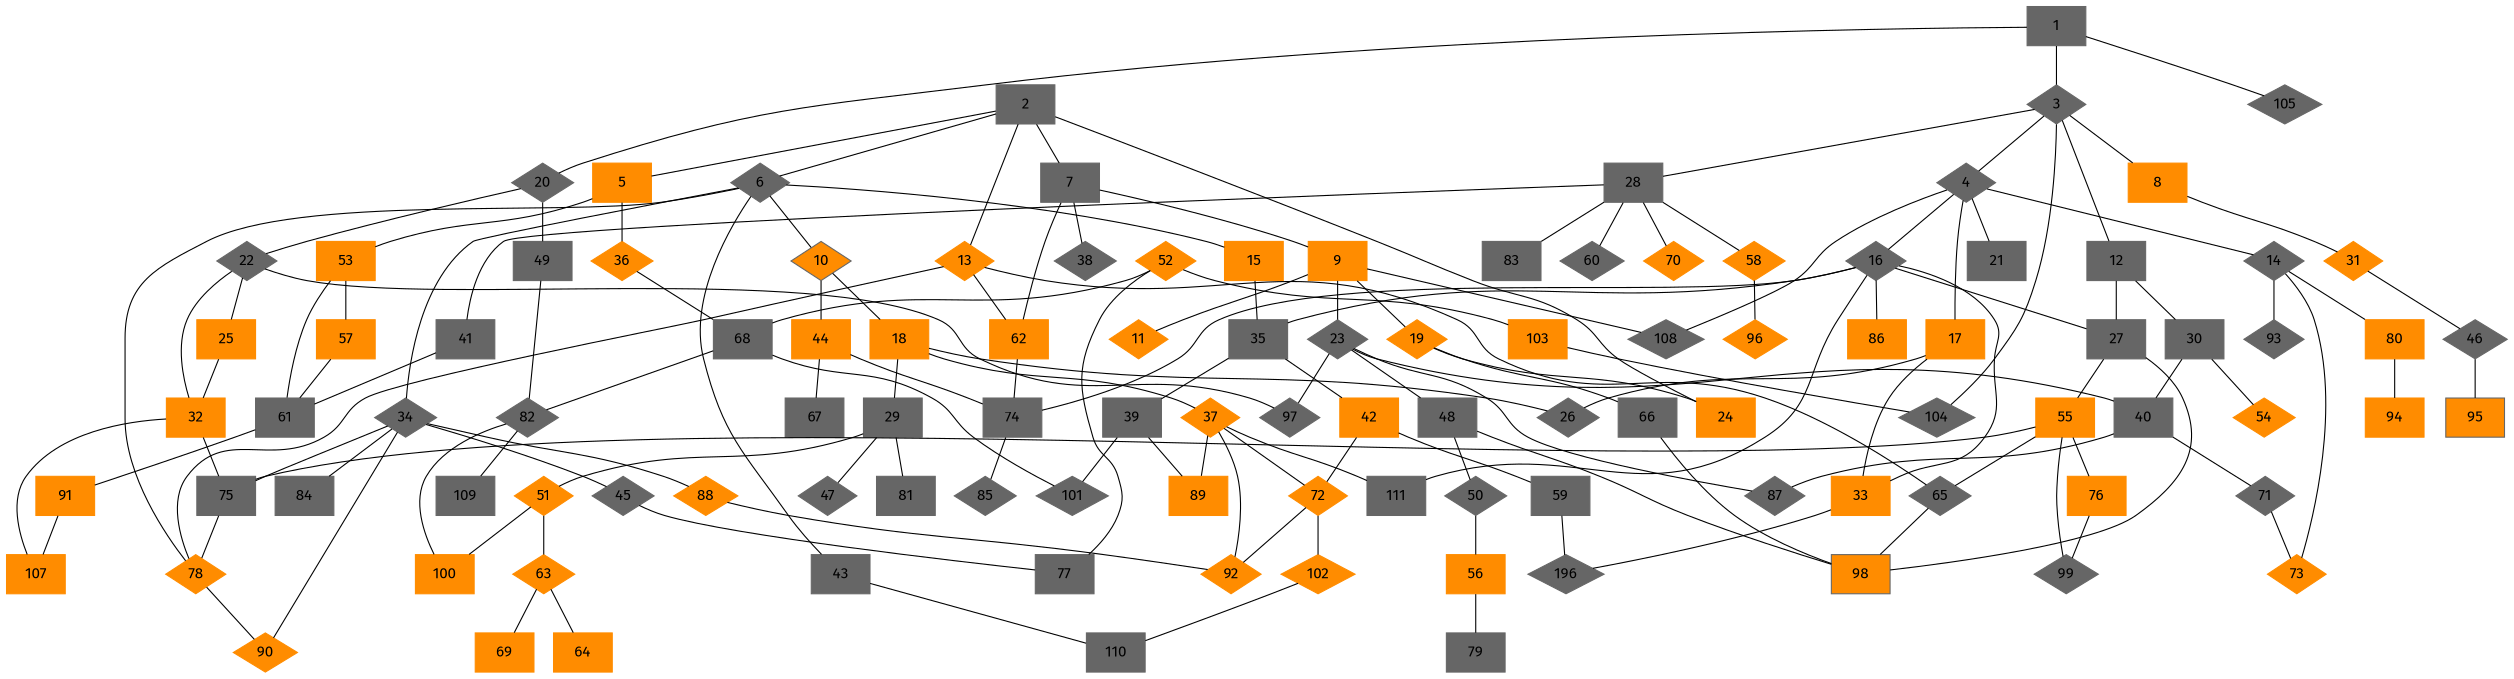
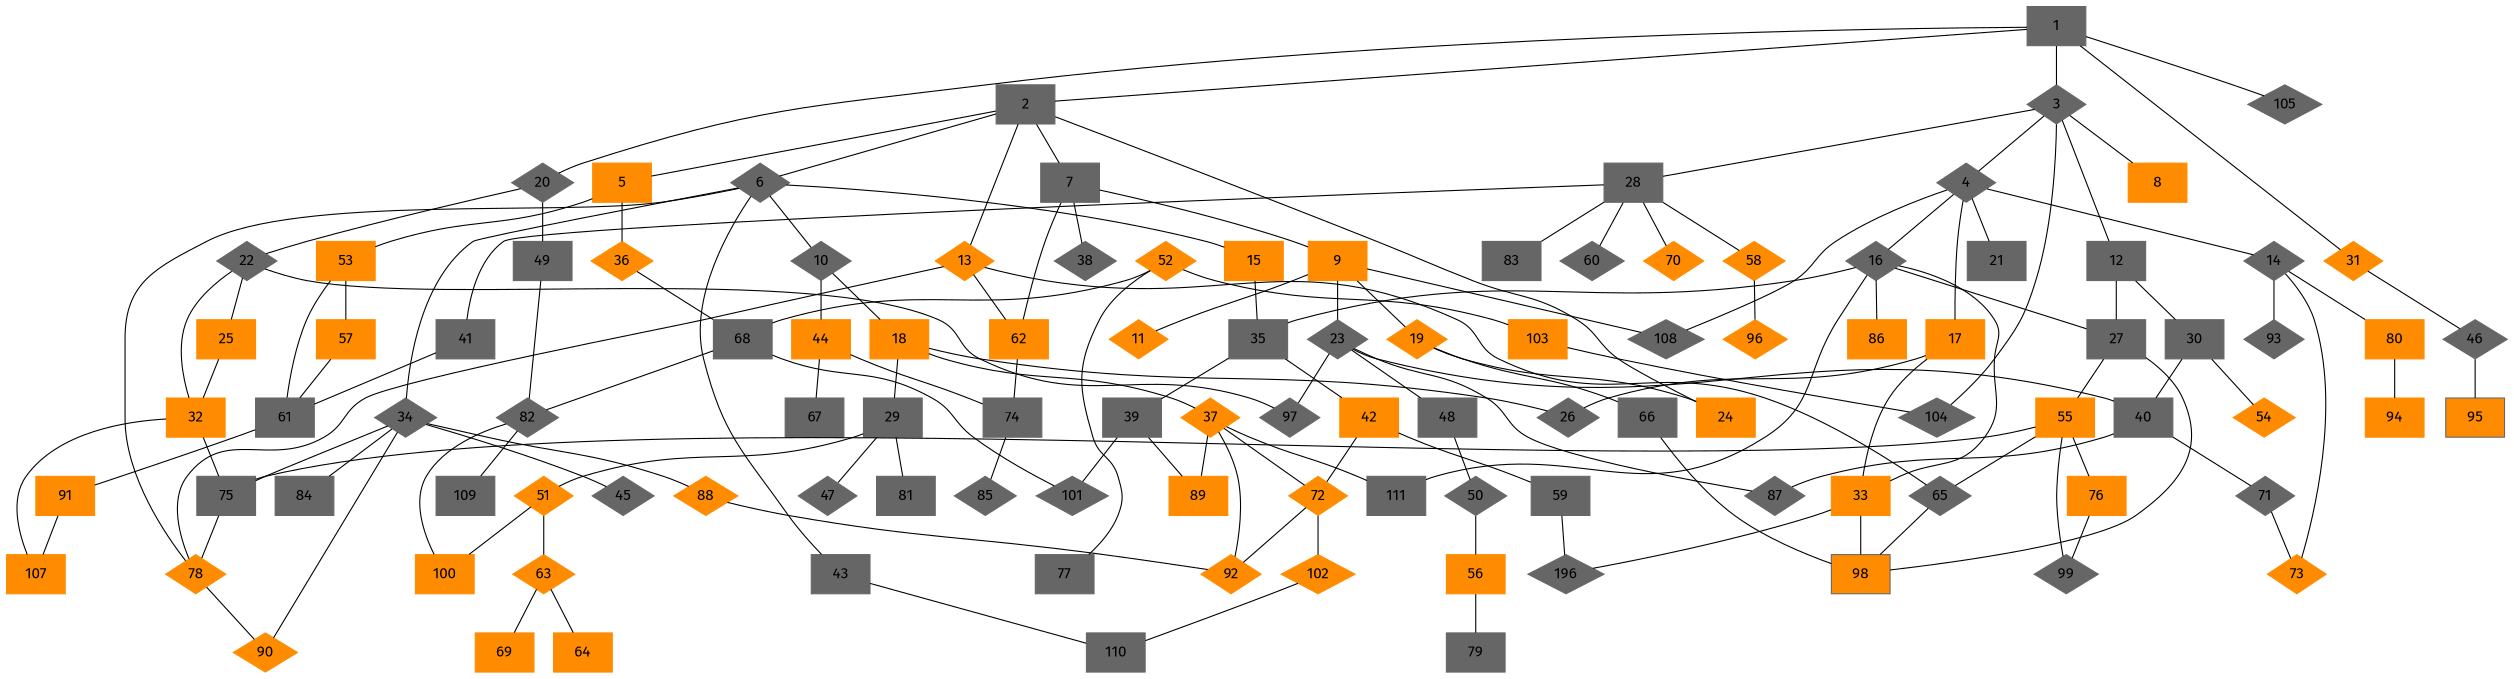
edge "1" -- "2": added
edge "8" -- "31": now "1" -- "31"
node "10": fillcolor darkorange -> gray40
edge "16" -- "74": removed
edge "48" -- "98": now "33" -- "98"
edge "45" -- "77": removed
